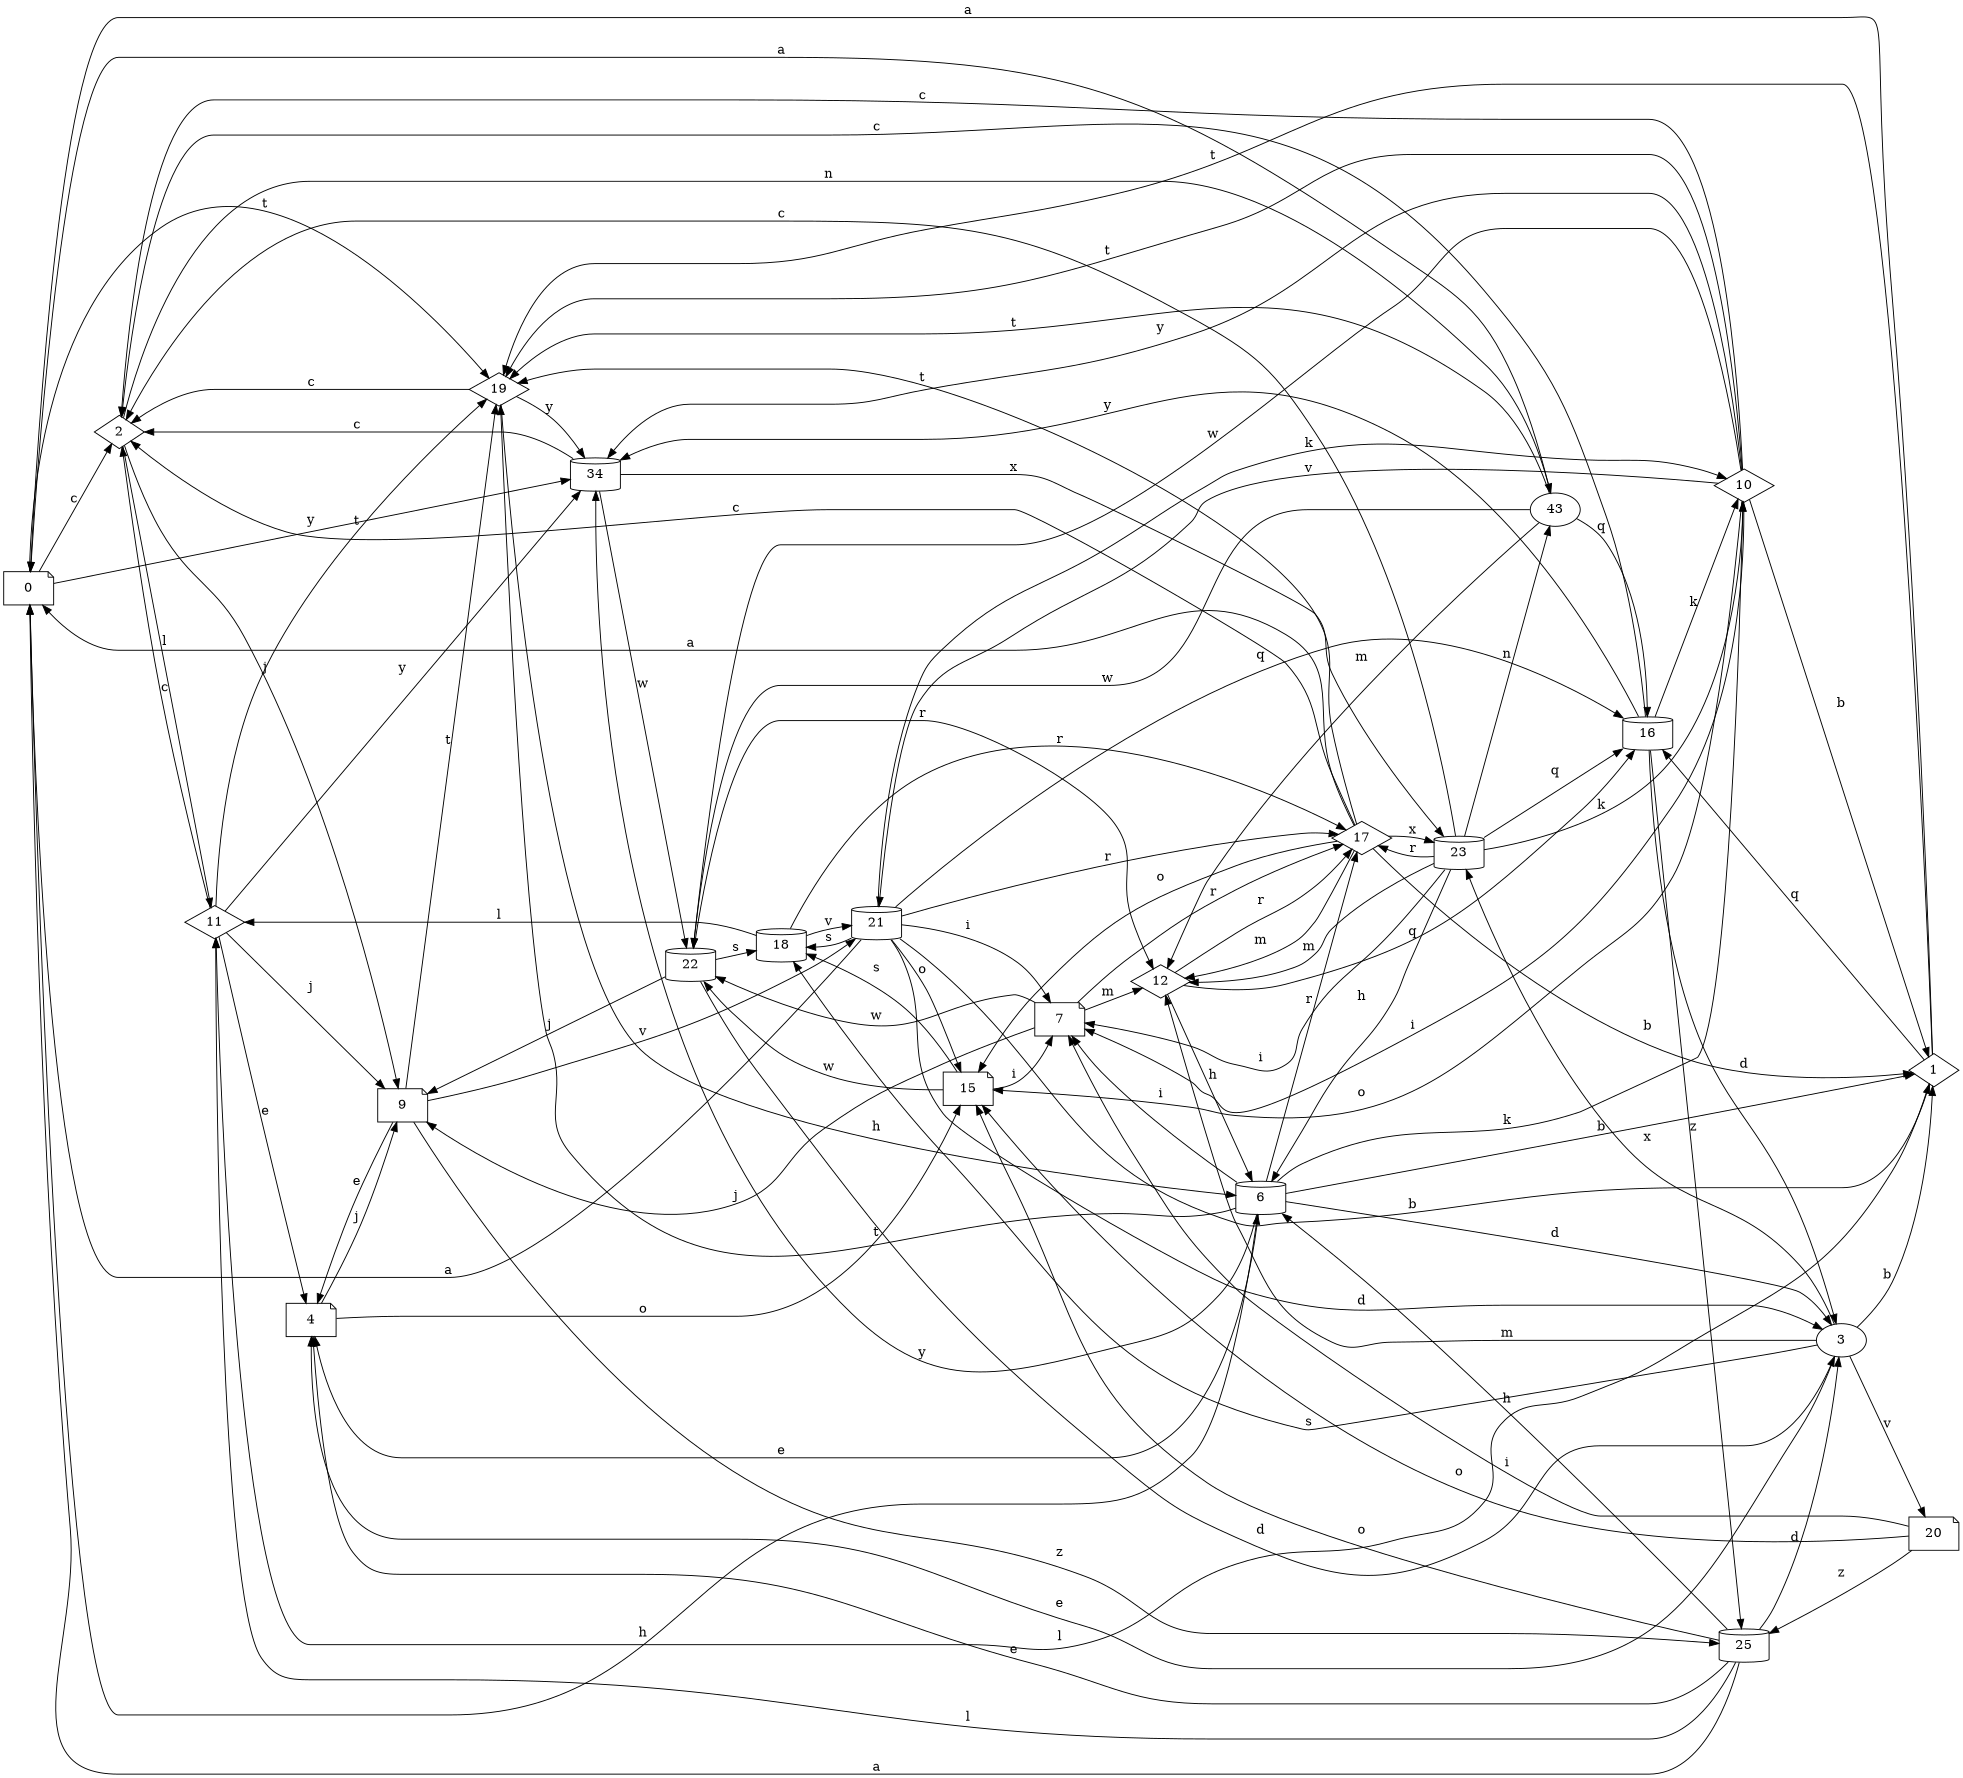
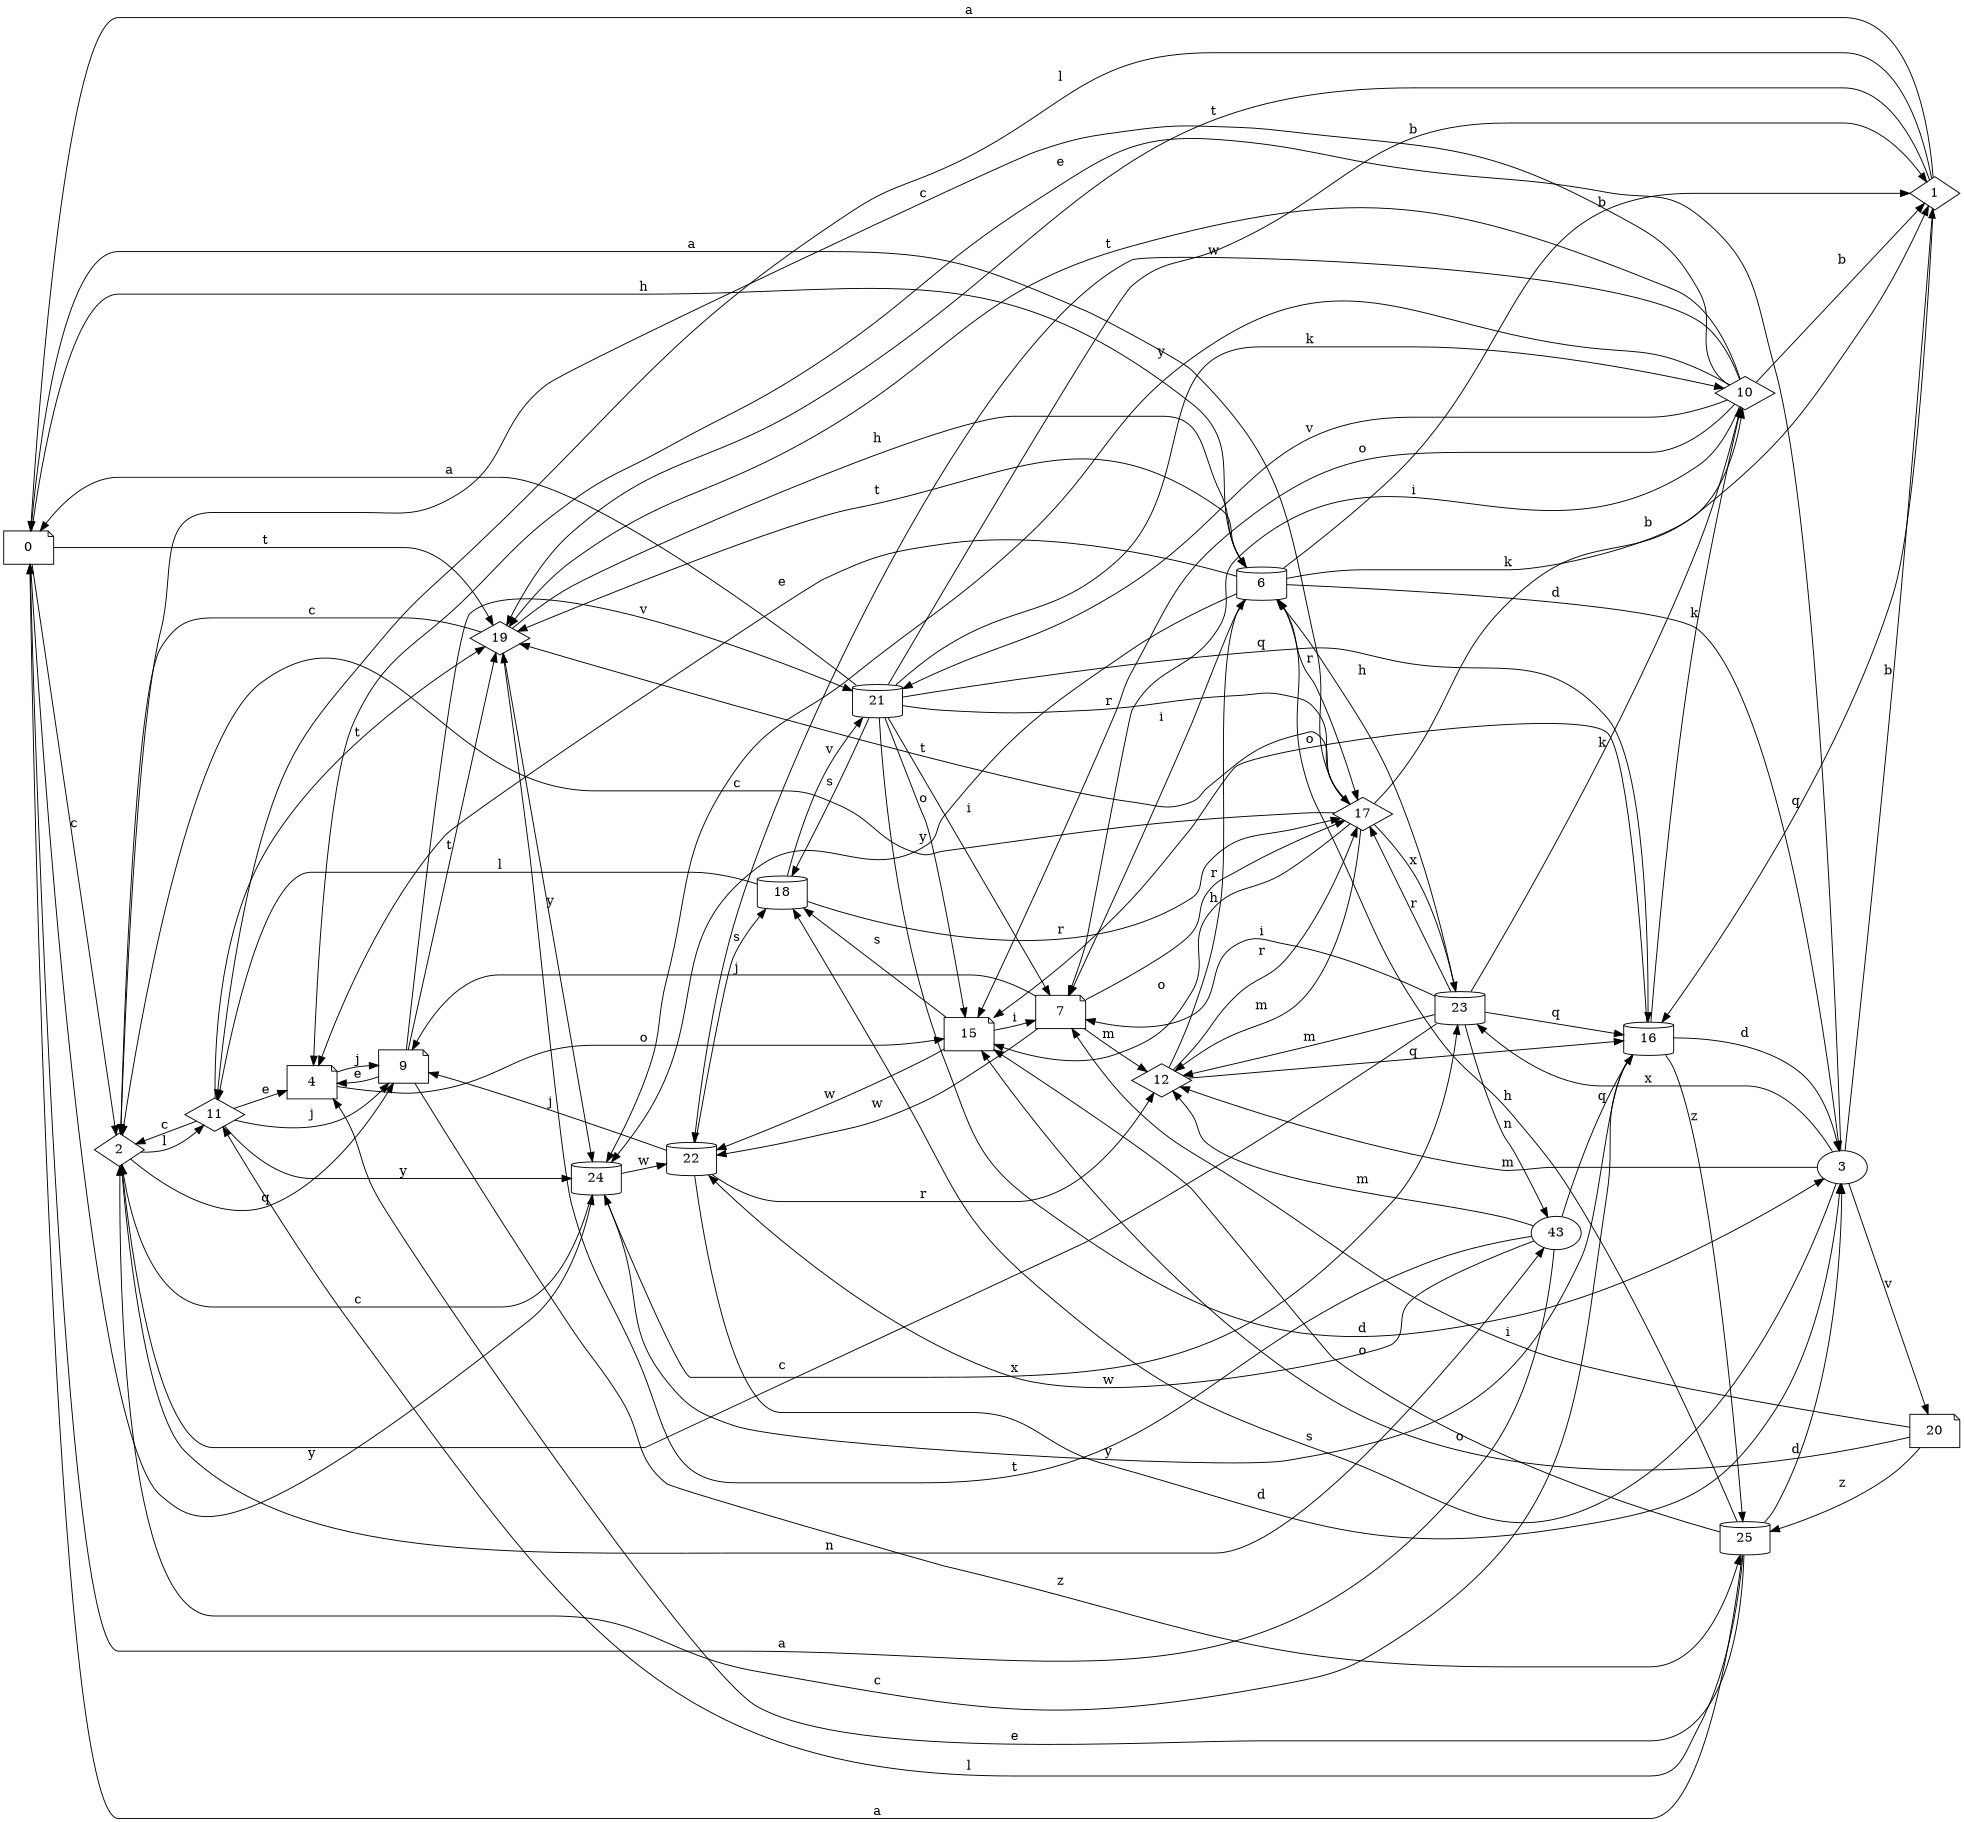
node "34": label "34" -> "24"
edge "2" -> "9": label "j" -> "q"
edge "16" -> "15": added, label "o"
